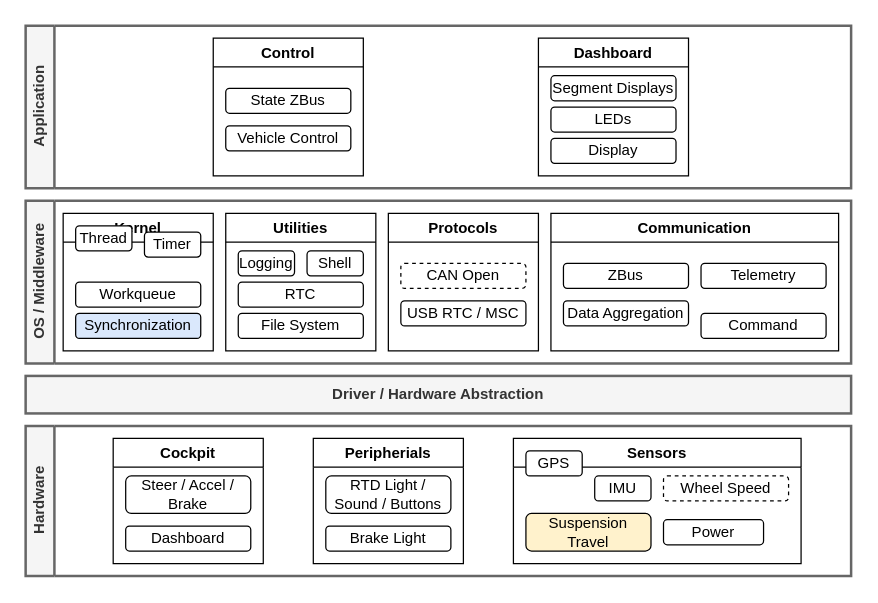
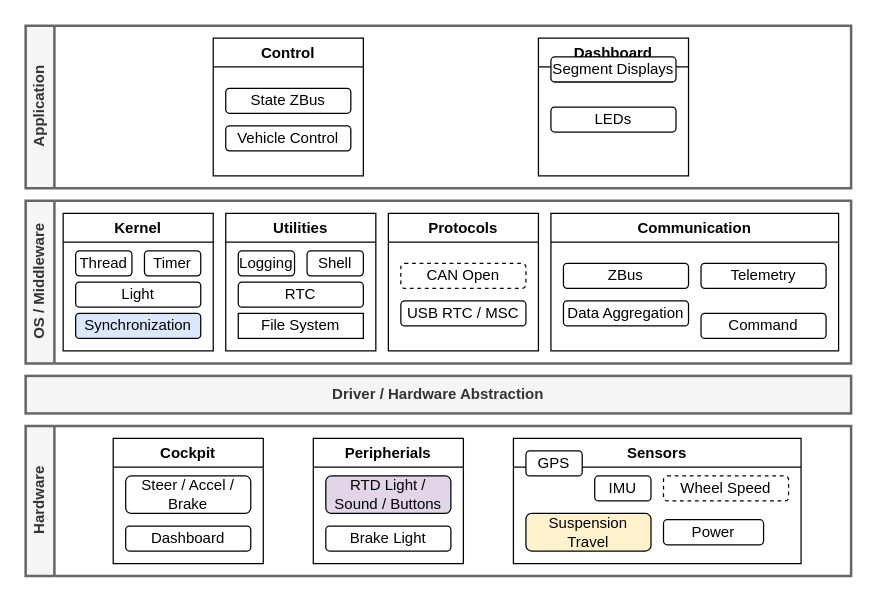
node "Segment Displays": moved (613, 88) -> (613, 69)
node "Display": removed
node "Thread": moved (104, 238) -> (104, 263)
node "Timer": moved (173, 244) -> (173, 263)
node "Workqueue": label "Workqueue" -> "Light"
node "File System": shape rounded rectangle -> rectangle
node "RTD Light / Sound / Buttons": fillcolor #ffffff -> #e1d5e7
